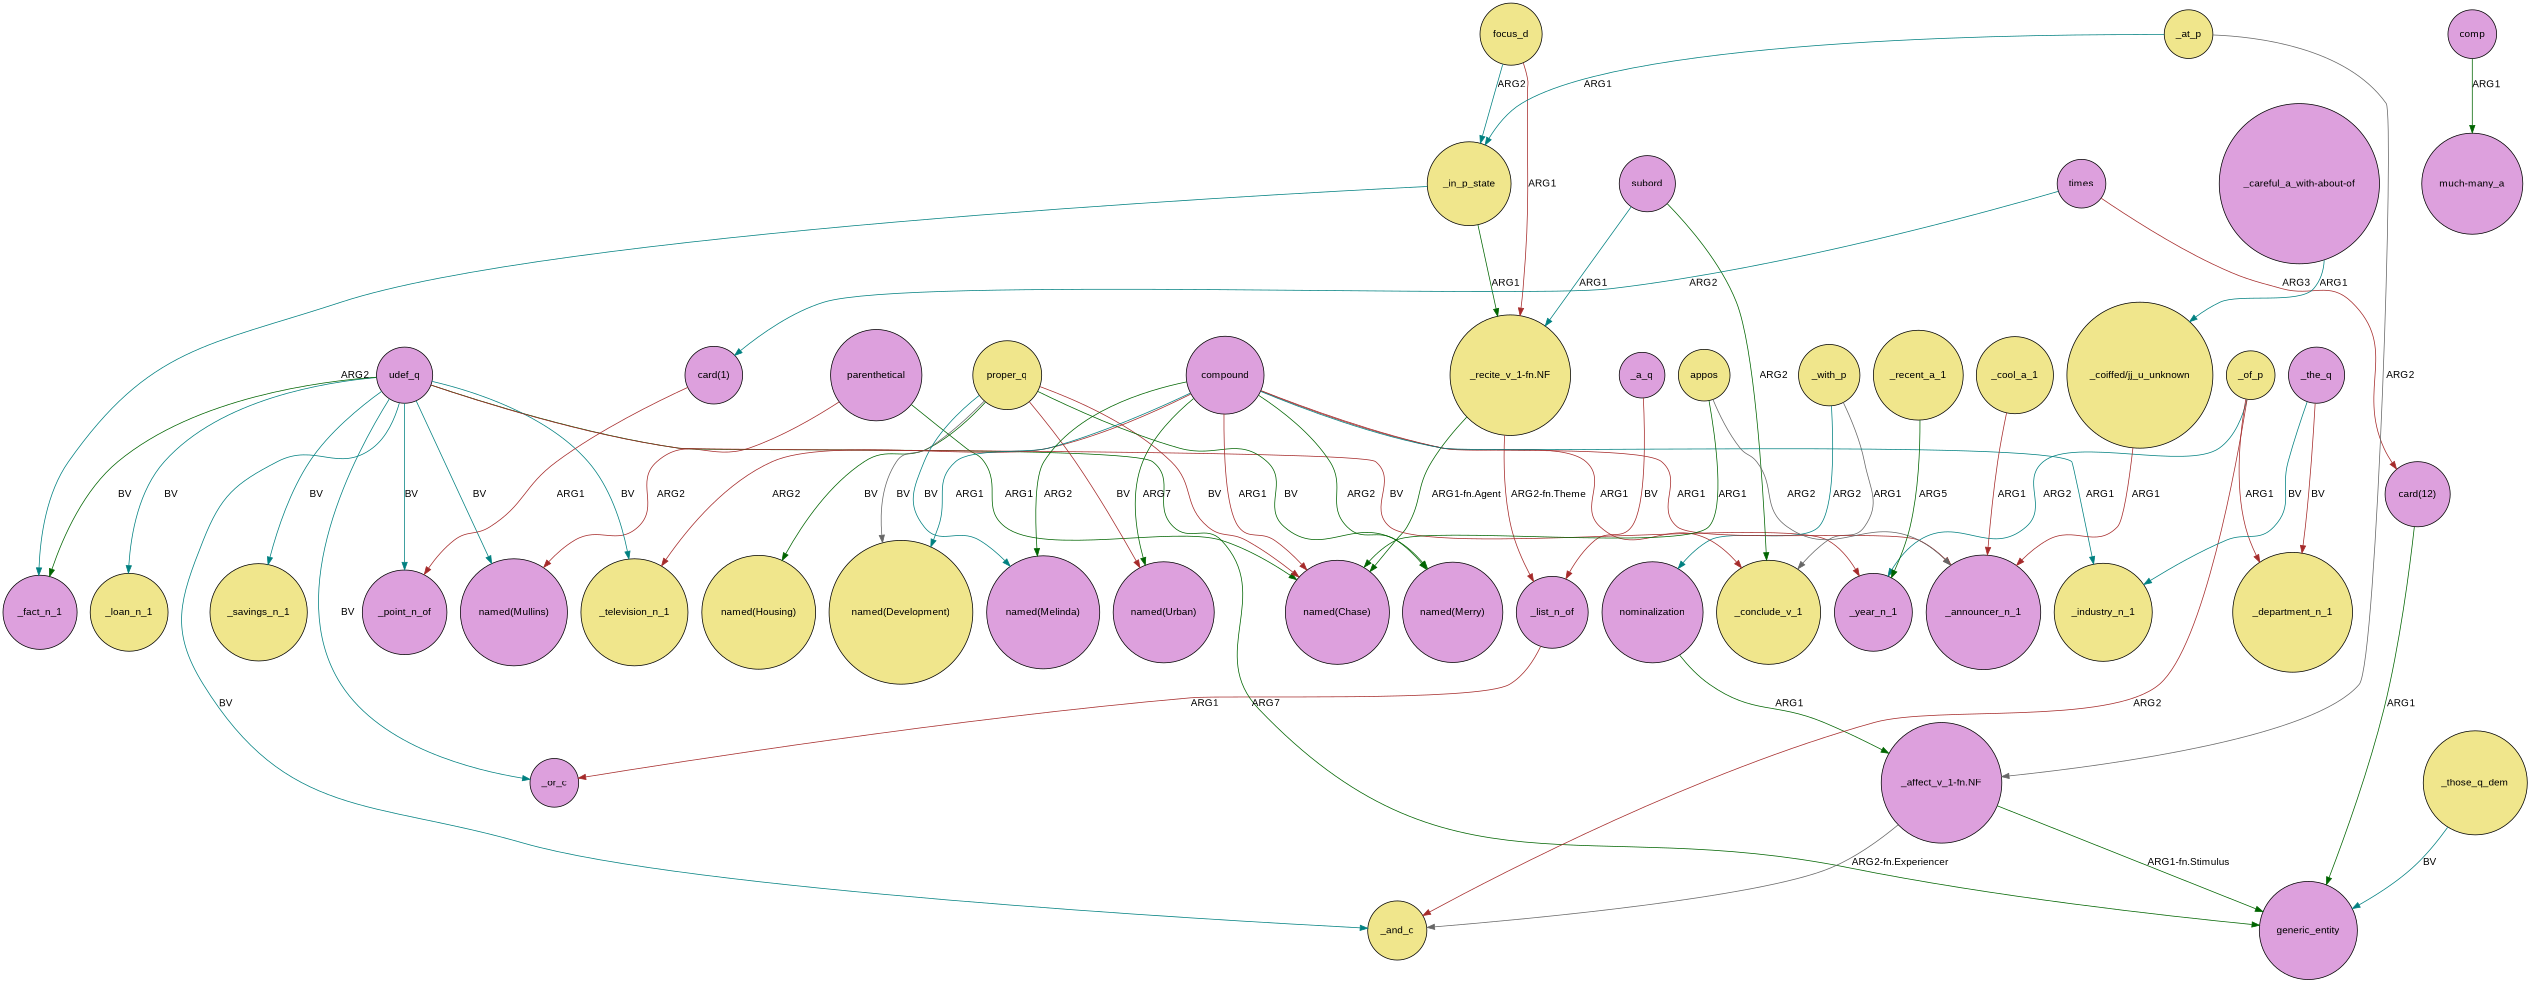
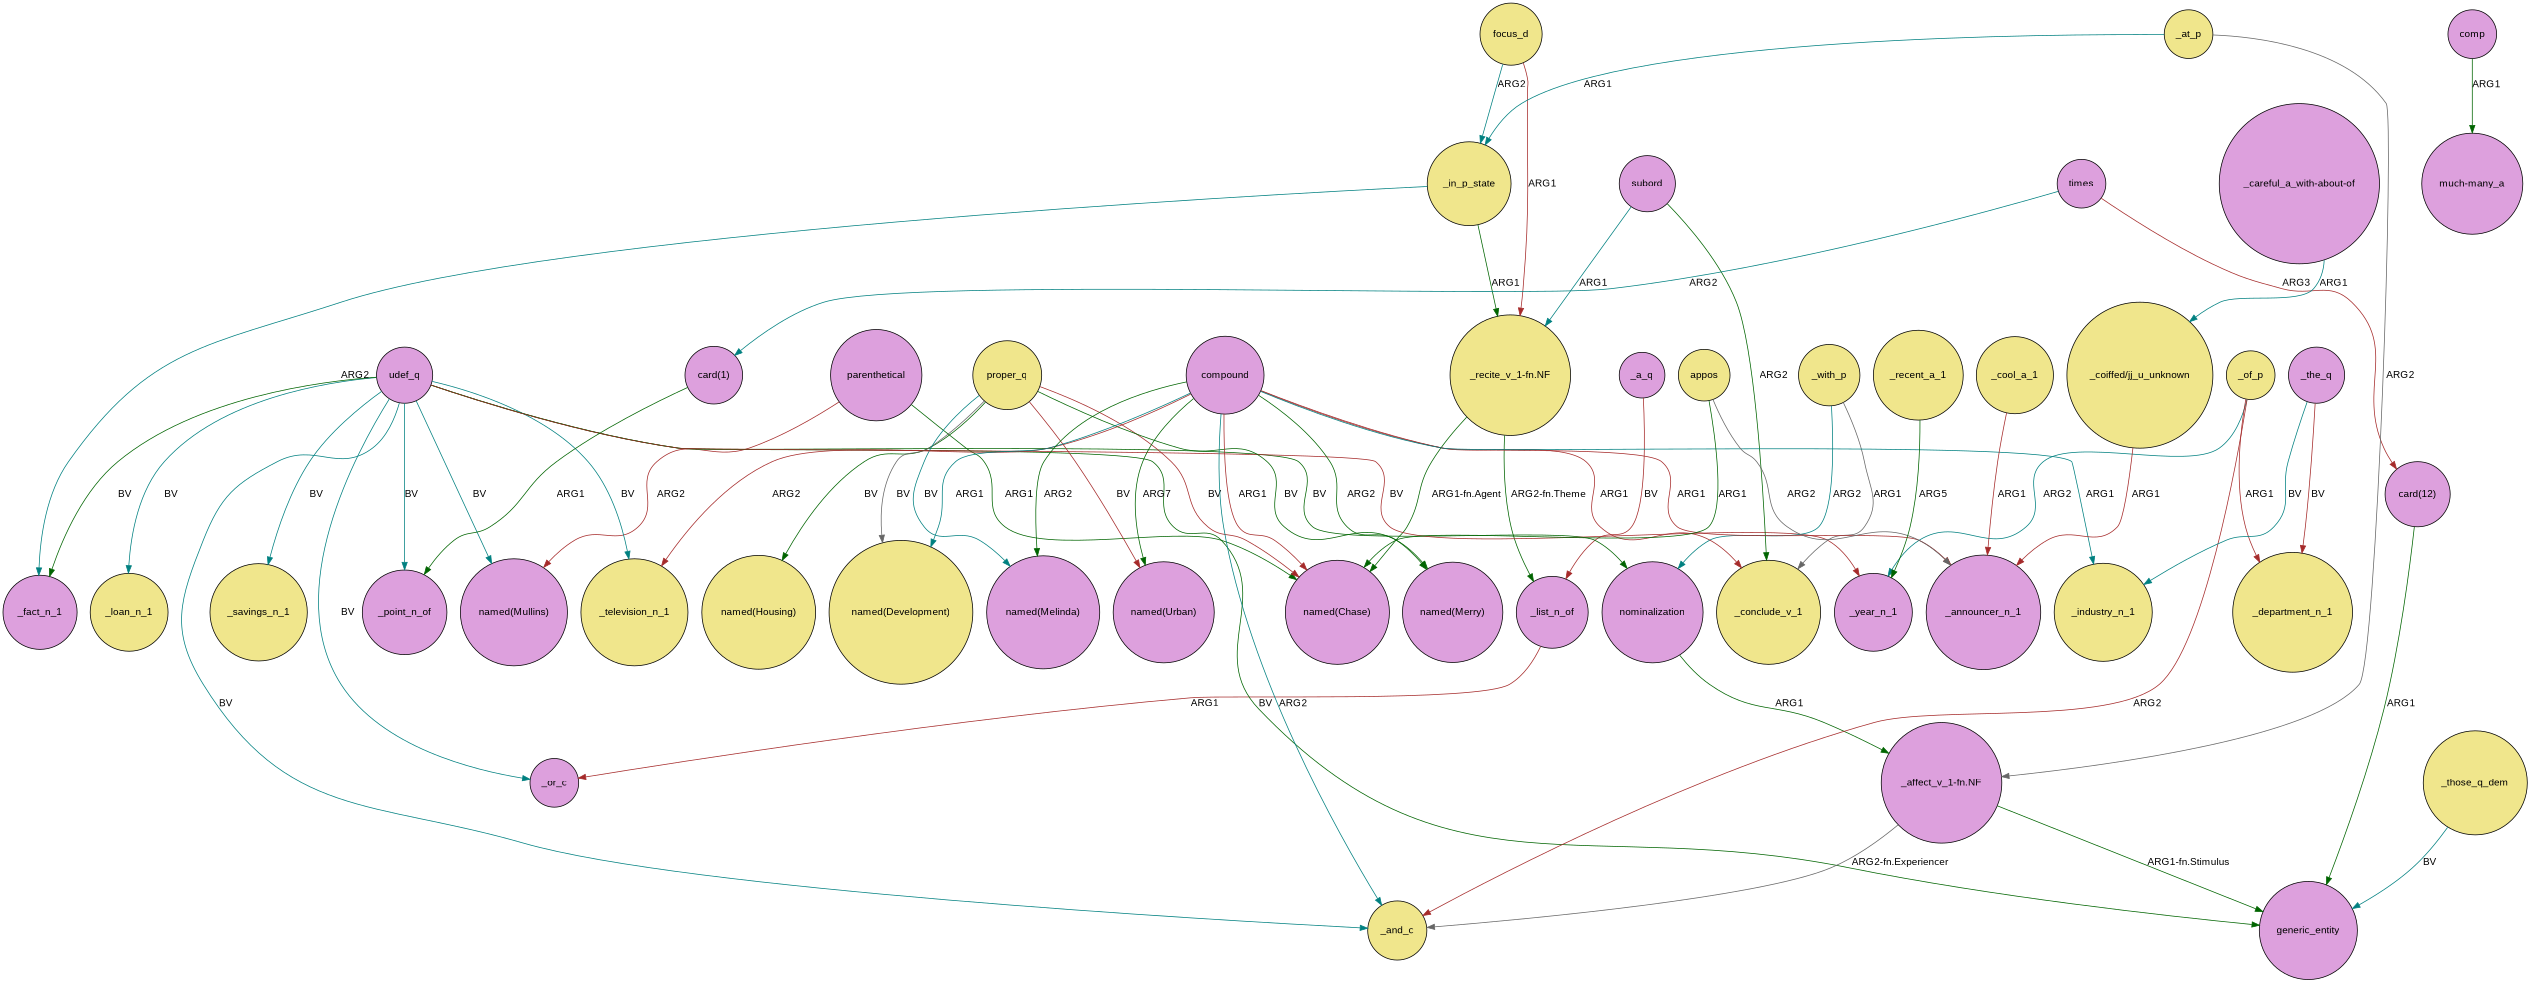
edge "card(1)" -> "_point_n_of": color brown -> darkgreen
edge "udef_q" -> "nominalization": added, label "BV"
edge "_recite_v_1-fn.NF" -> "_list_n_of": color brown -> darkgreen
edge "compound" -> "_and_c": added, label "ARG2"
edge "udef_q" -> "generic_entity": label "ARG7" -> "BV"
